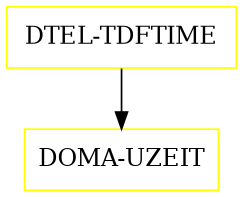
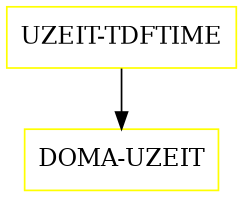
node "DTEL-TDFTIME": label "DTEL-TDFTIME" -> "UZEIT-TDFTIME"
